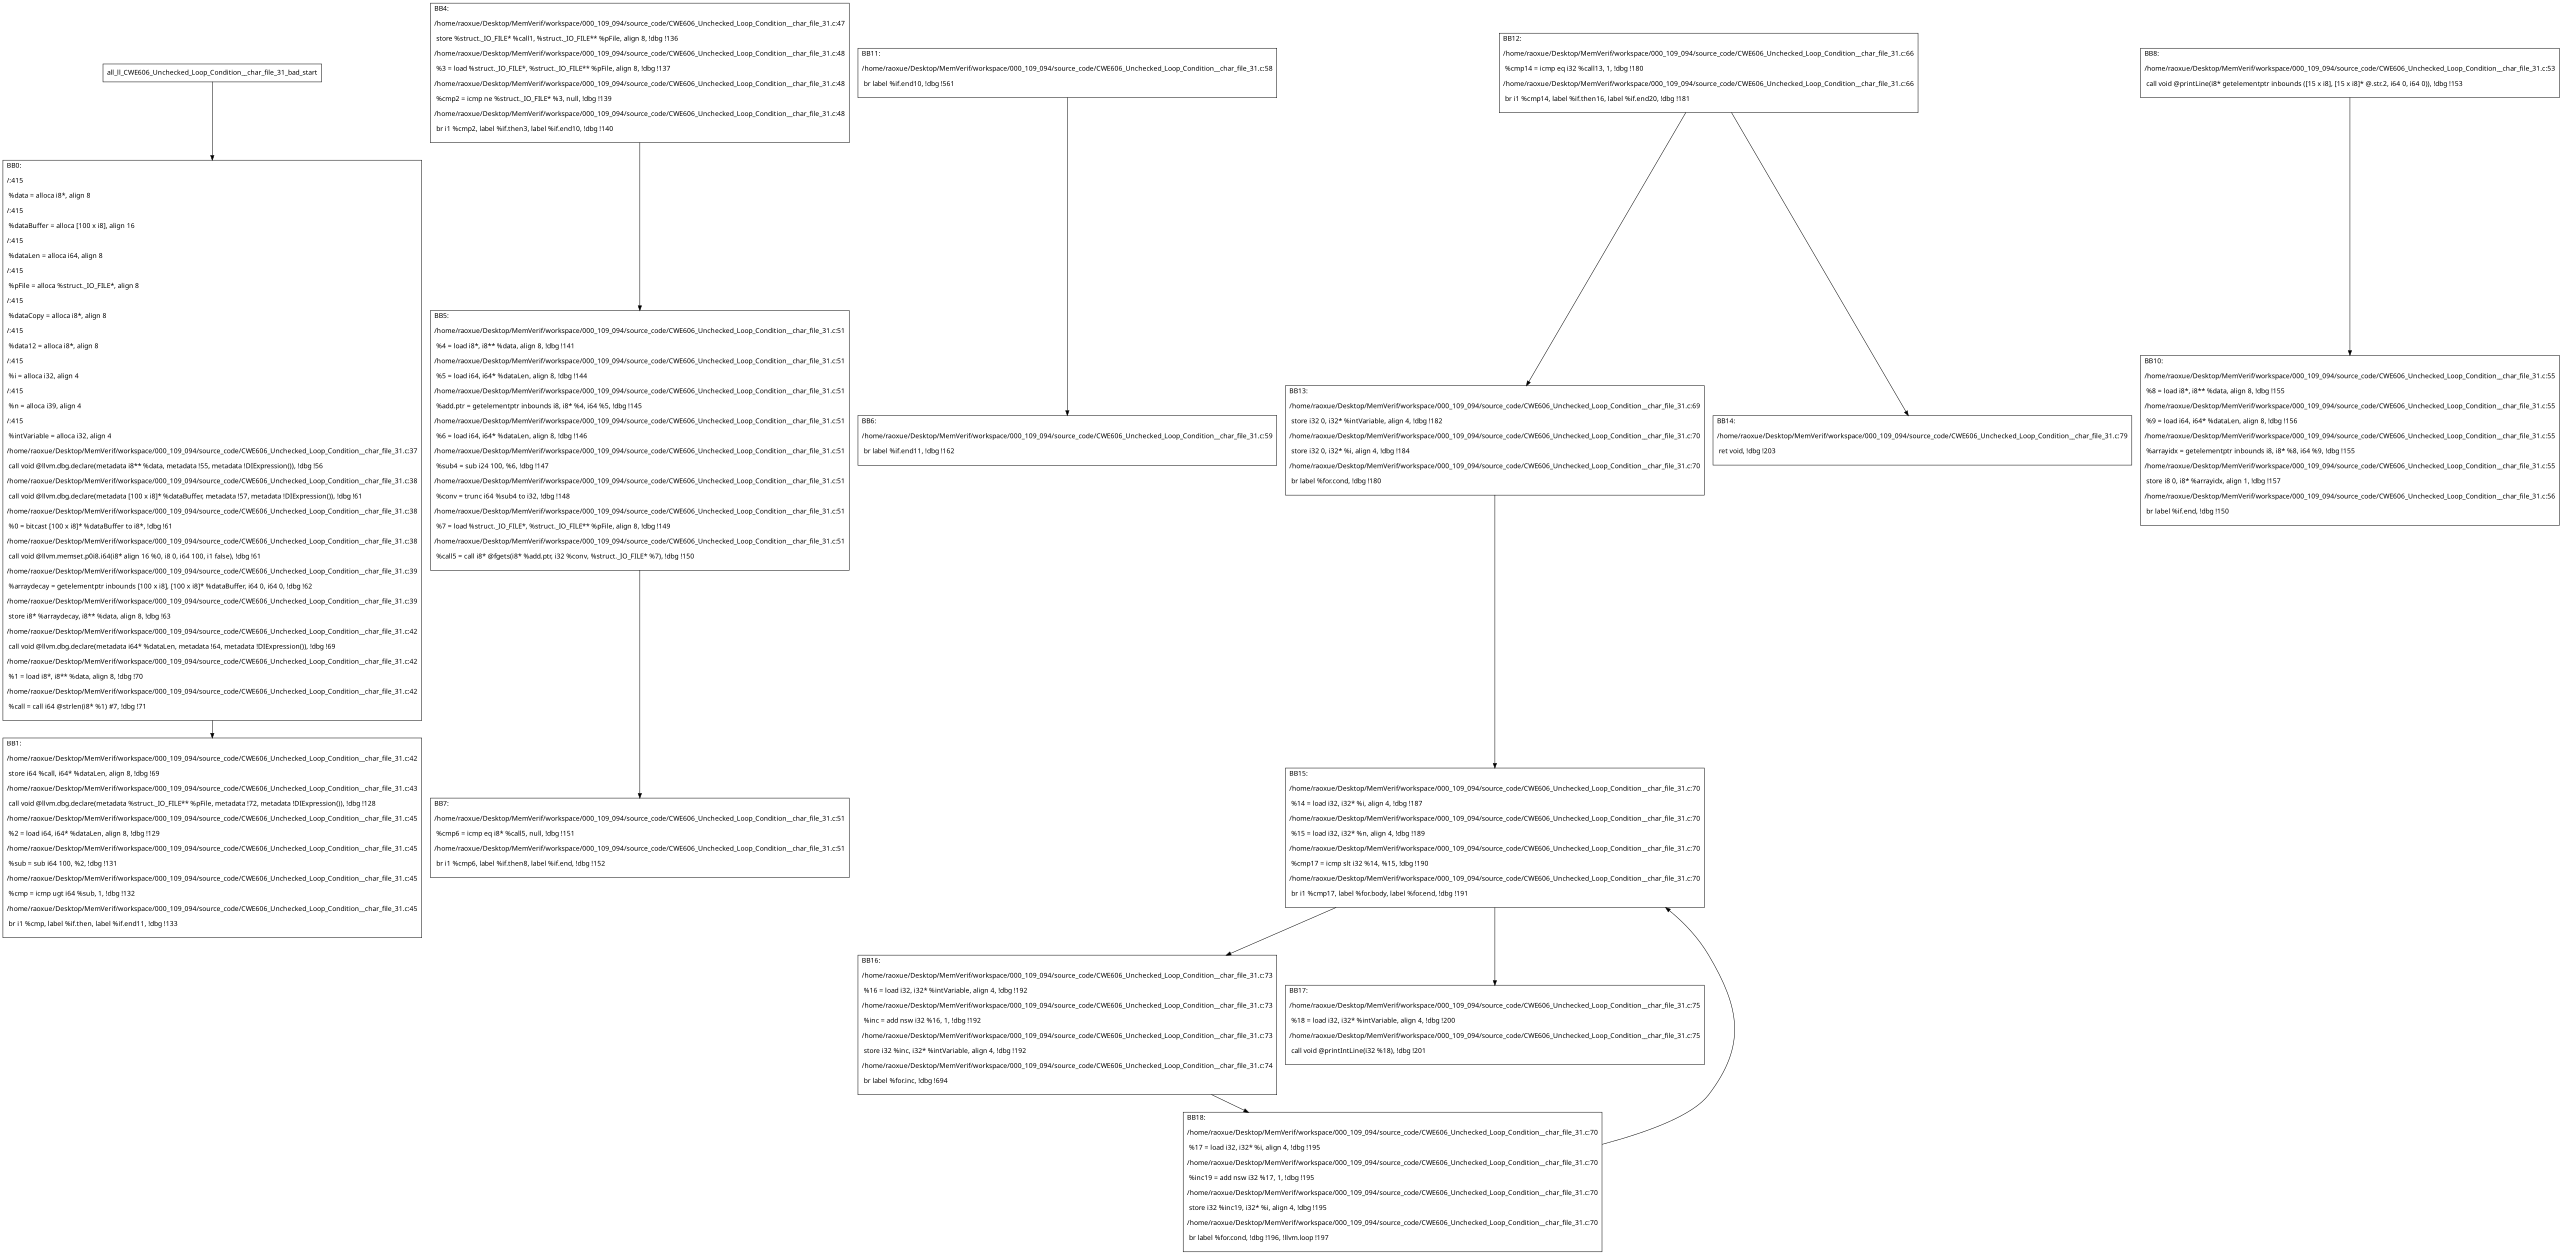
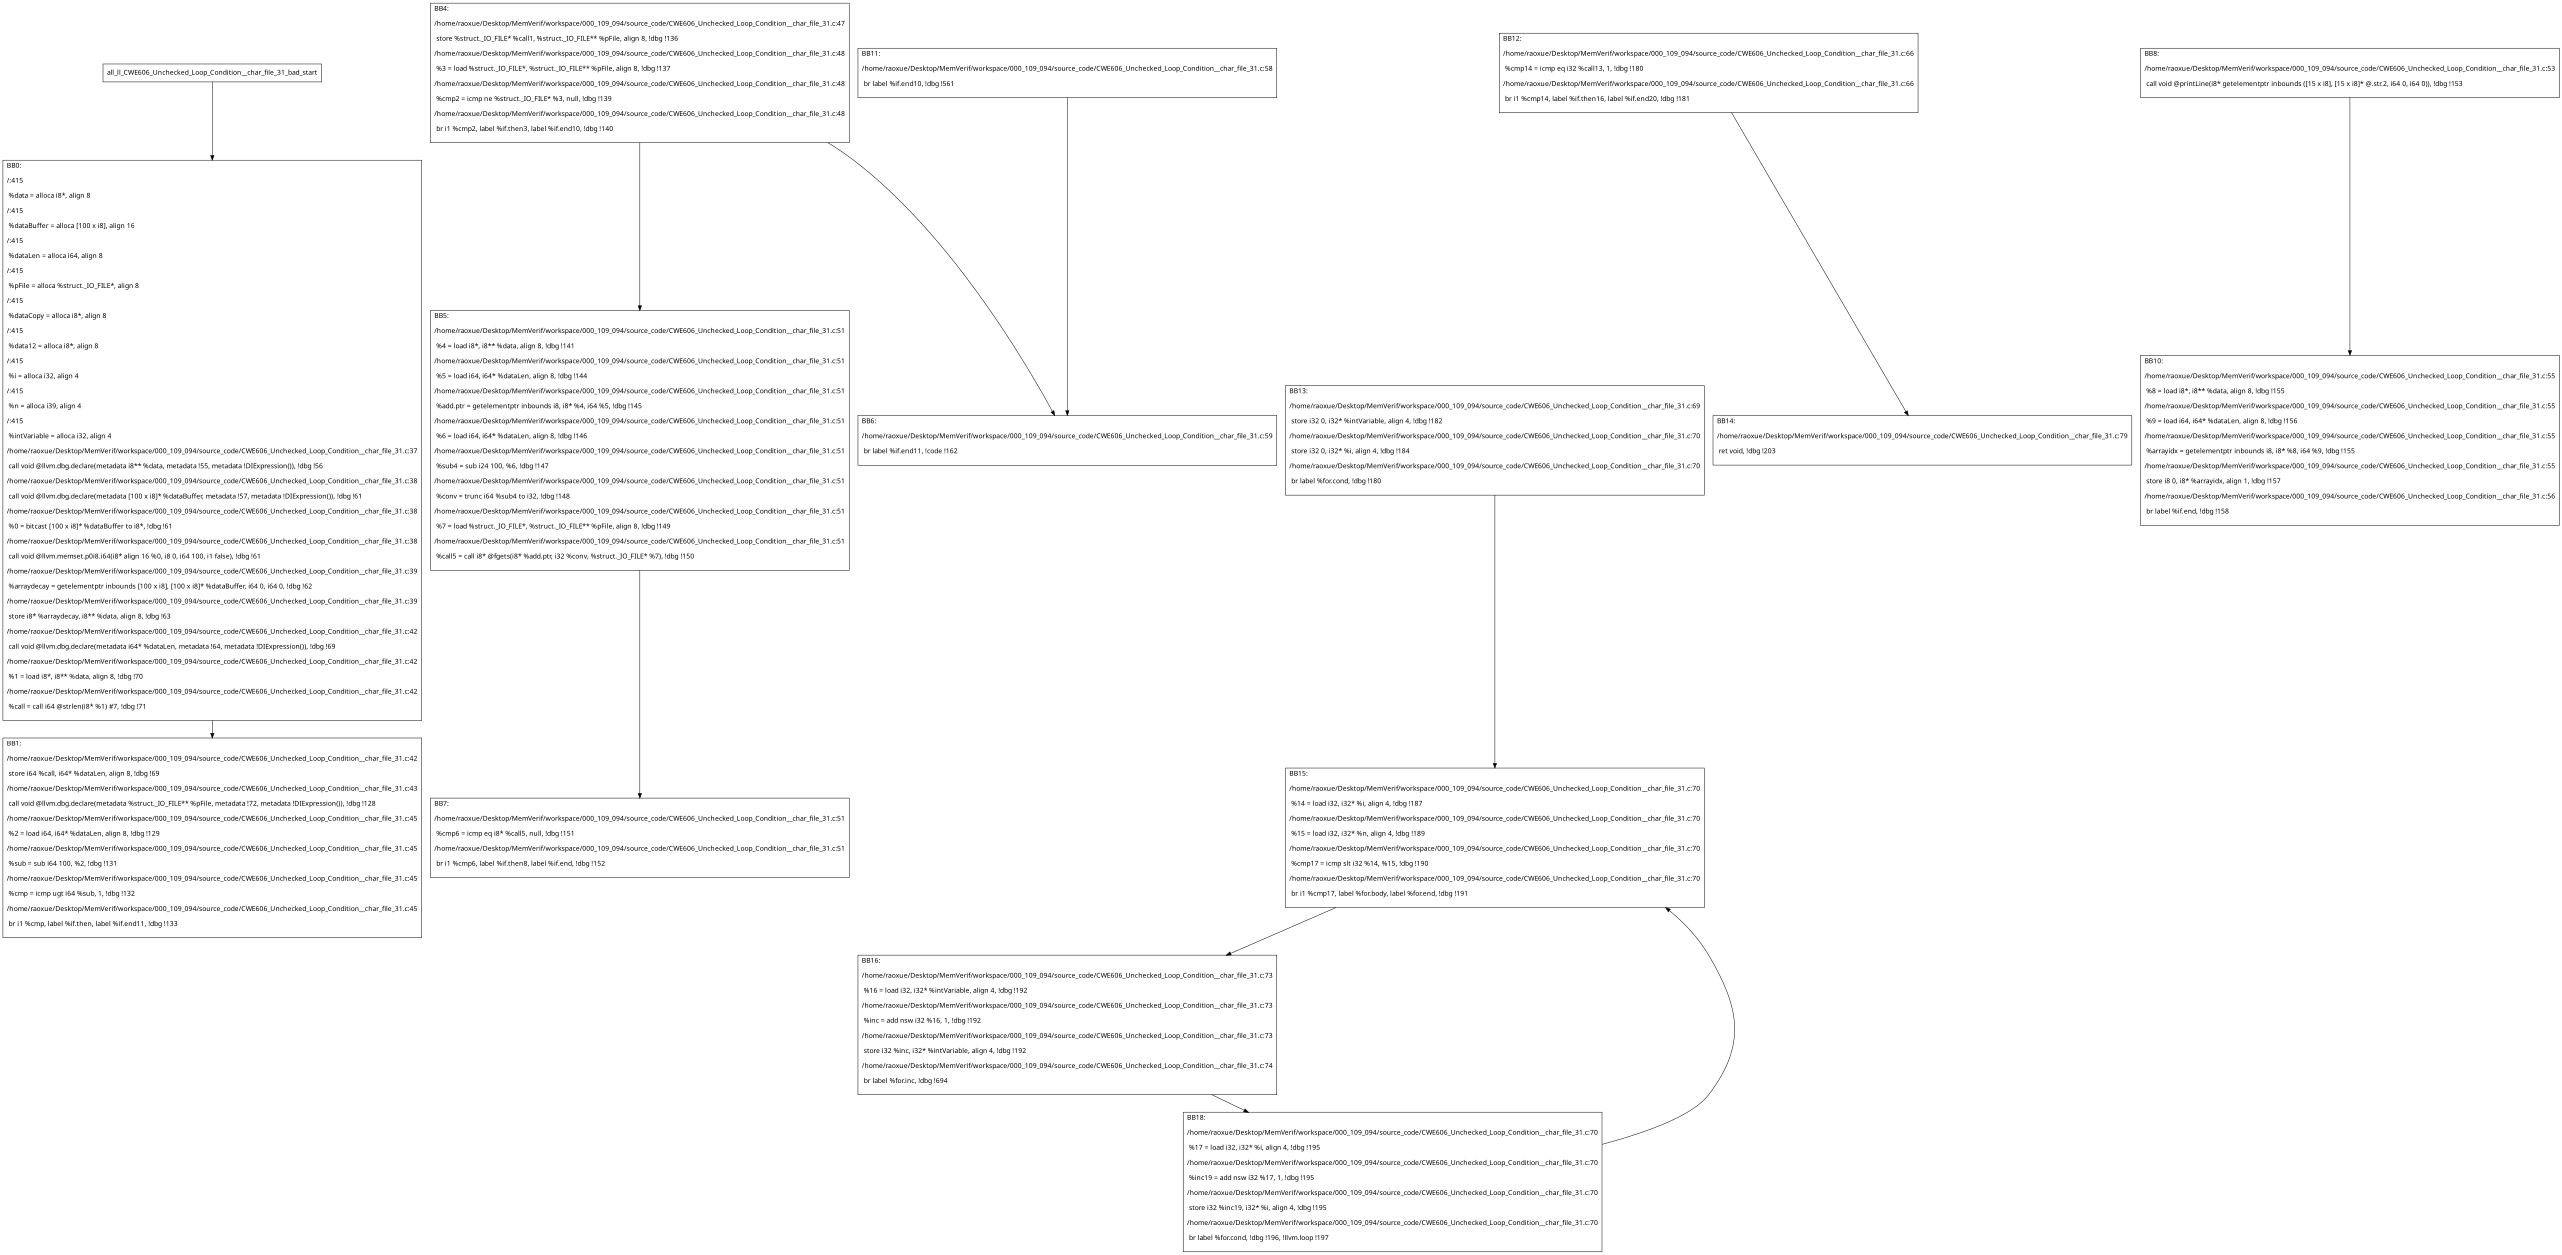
edge "BB12:" -> "BB13:": removed
edge "BB4:" -> "BB6:": added
node "BB6:": text "br label %if.end11, !dbg !162" -> "br label %if.end11, !code !162"
node "BB10:": text "br label %if.end, !dbg !150" -> "br label %if.end, !dbg !158"
node "BB17:": removed
